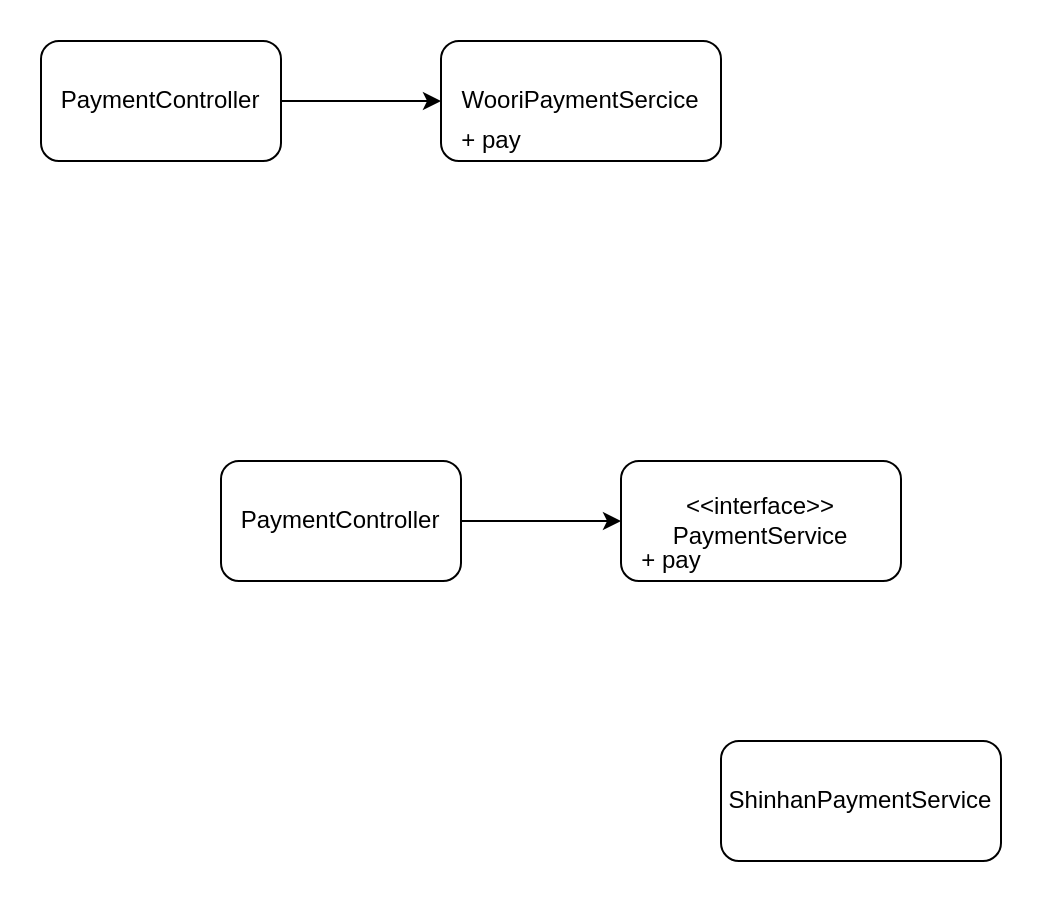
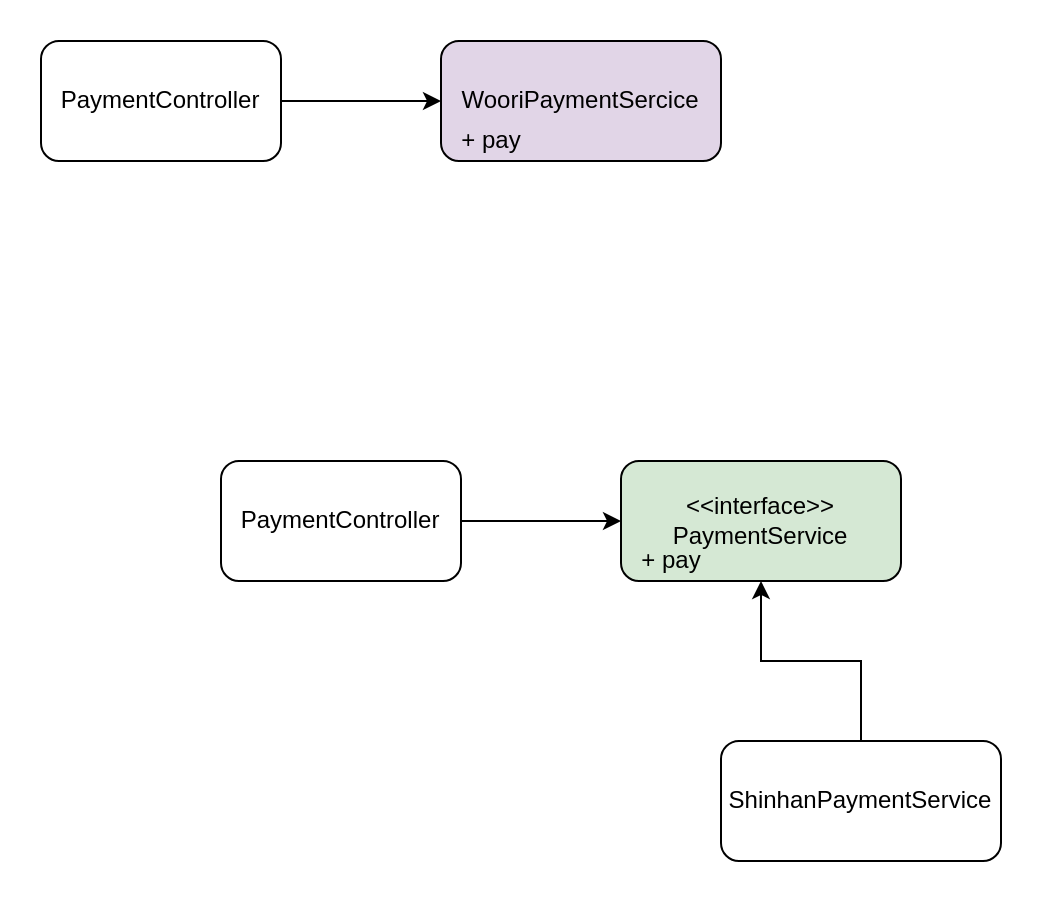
node "WooriPaymentSercice": fillcolor #ffffff -> #e1d5e7
node "<<interface>> PaymentService": fillcolor #ffffff -> #d5e8d4
edge "ShinhanPaymentService" -> "<<interface>> PaymentService": added
